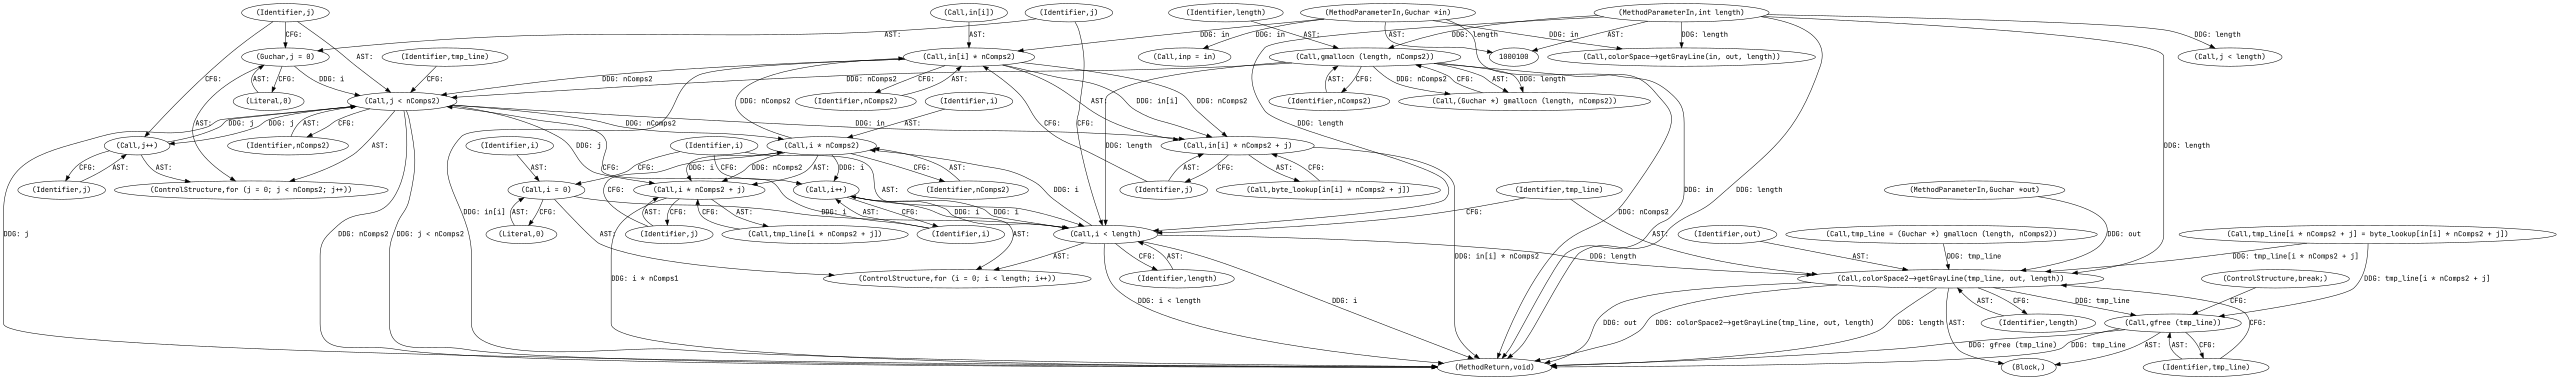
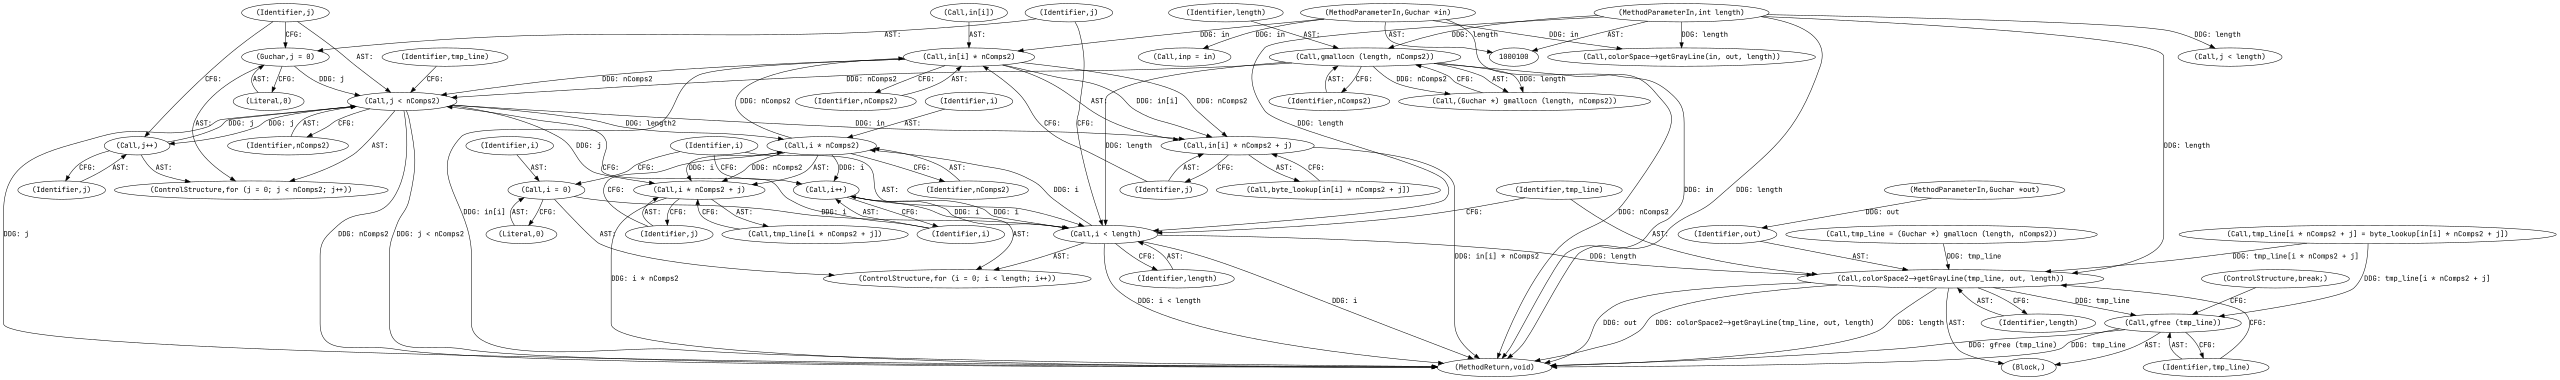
edge "(Guchar,j = 0)" -> "(Call,j < nComps2)": label "DDG: i" -> "DDG: j"
edge "(Call,j < nComps2)" -> "(Call,i * nComps2)": label "DDG: nComps2" -> "DDG: length2"
edge "(MethodParameterIn,Guchar *out)" -> "(Call,colorSpace2->getGrayLine(tmp_line, out, length))": now "(MethodParameterIn,Guchar *out)" -> "(Identifier,out)"
edge "(Call,i * nComps2 + j)" -> "(MethodReturn,void)": label "DDG: i * nComps1" -> "DDG: i * nComps2"
